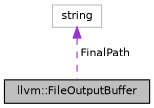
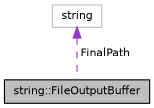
node "llvm::FileOutputBuffer": label "llvm::FileOutputBuffer" -> "string::FileOutputBuffer"
